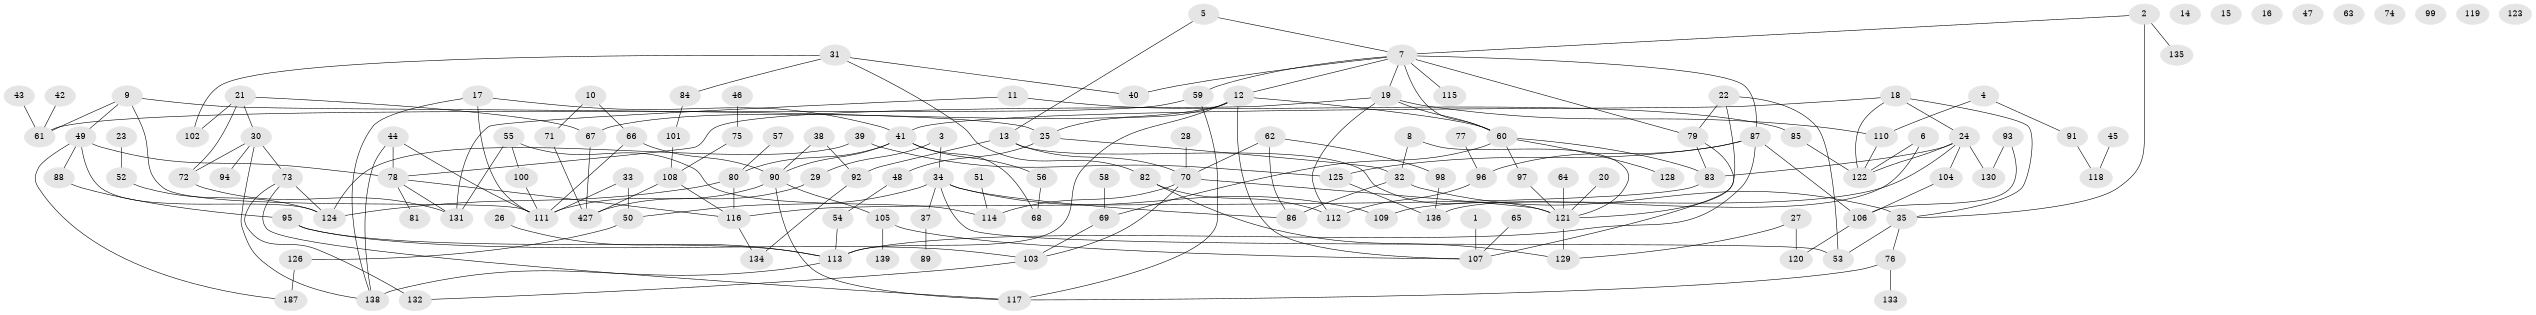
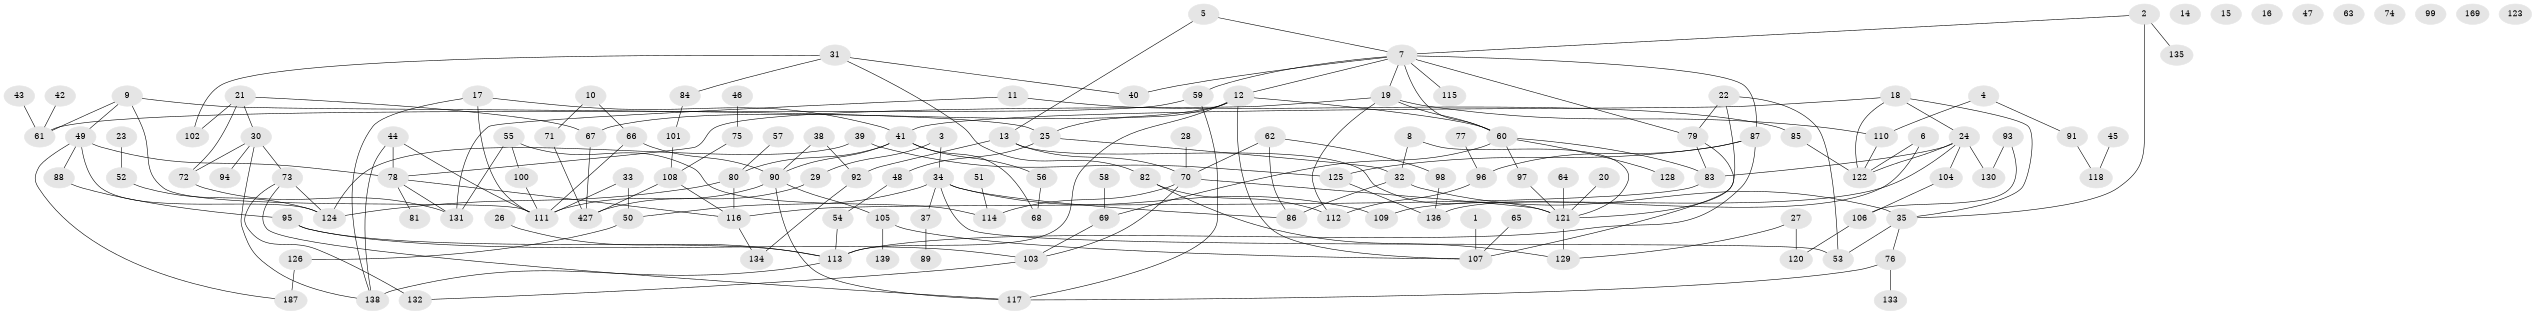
node "119": label "119" -> "169"
edge "87" -- "106": removed
